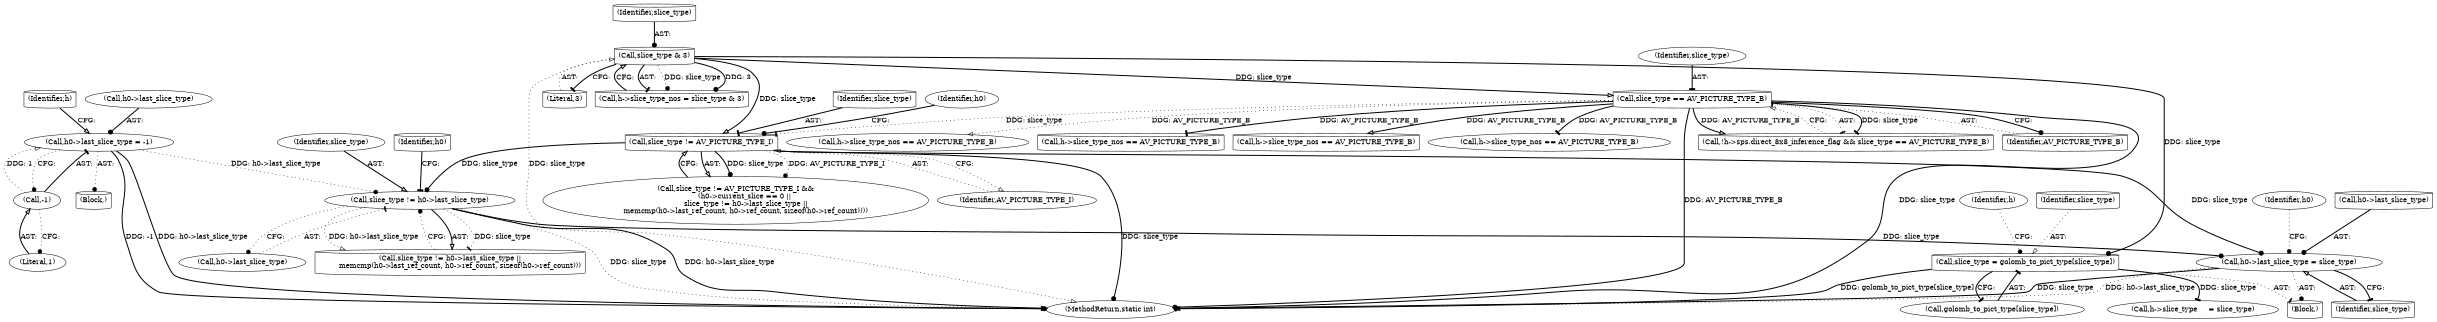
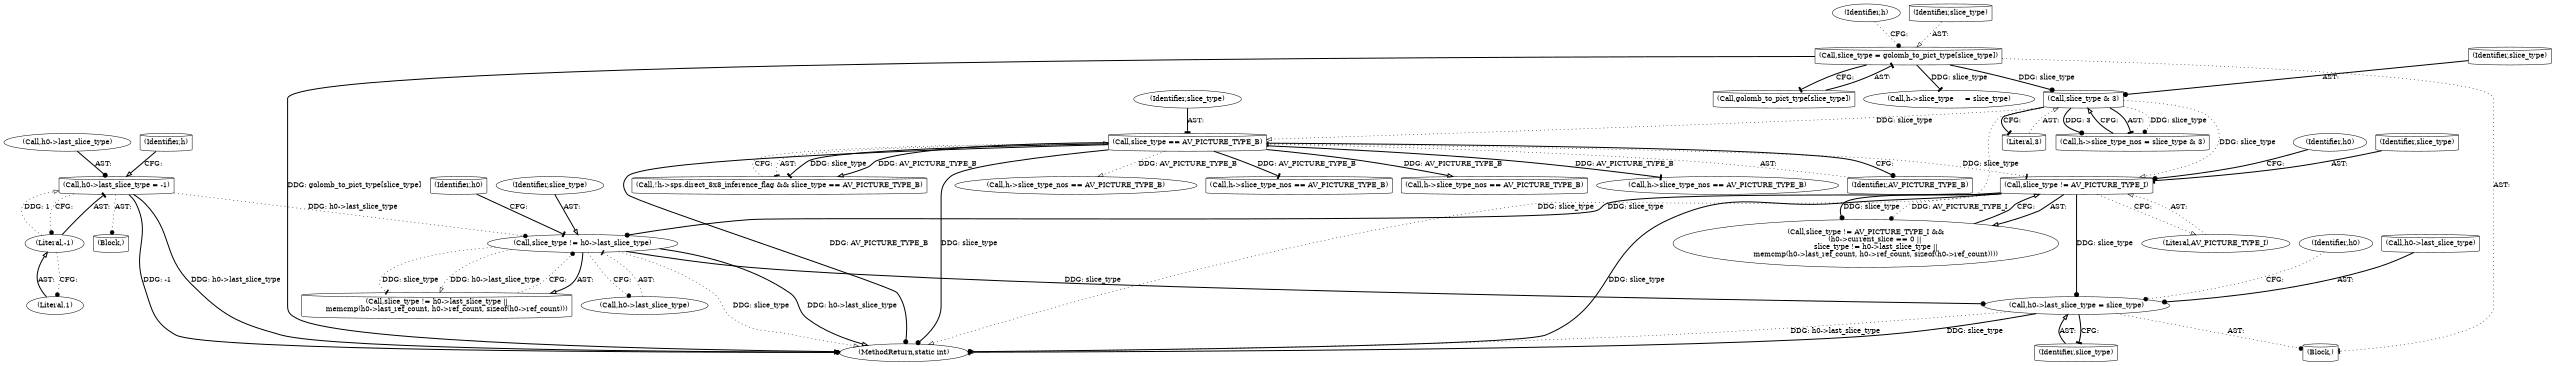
edge "(Call,slice_type & 3)" -> "(Call,slice_type = golomb_to_pict_type[slice_type])": reversed
edge "(Call,slice_type & 3)" -> "(Call,slice_type == AV_PICTURE_TYPE_B)": style bold -> dotted
edge "(Call,slice_type & 3)" -> "(Call,slice_type != AV_PICTURE_TYPE_I)": style bold -> dotted
node "(Call,h0->last_slice_type = -1)": shape ellipse -> cylinder
node "(Call,-1)": label "(Call,-1)" -> "(Literal,-1)"
node "(Identifier,AV_PICTURE_TYPE_I)": label "(Identifier,AV_PICTURE_TYPE_I)" -> "(Literal,AV_PICTURE_TYPE_I)"
node "(Call,golomb_to_pict_type[slice_type])": shape ellipse -> cylinder
